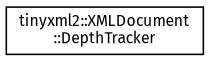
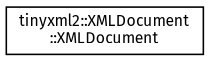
node "tinyxml2::XMLDocument ::DepthTracker": label "tinyxml2::XMLDocument ::DepthTracker" -> "tinyxml2::XMLDocument ::XMLDocument"
